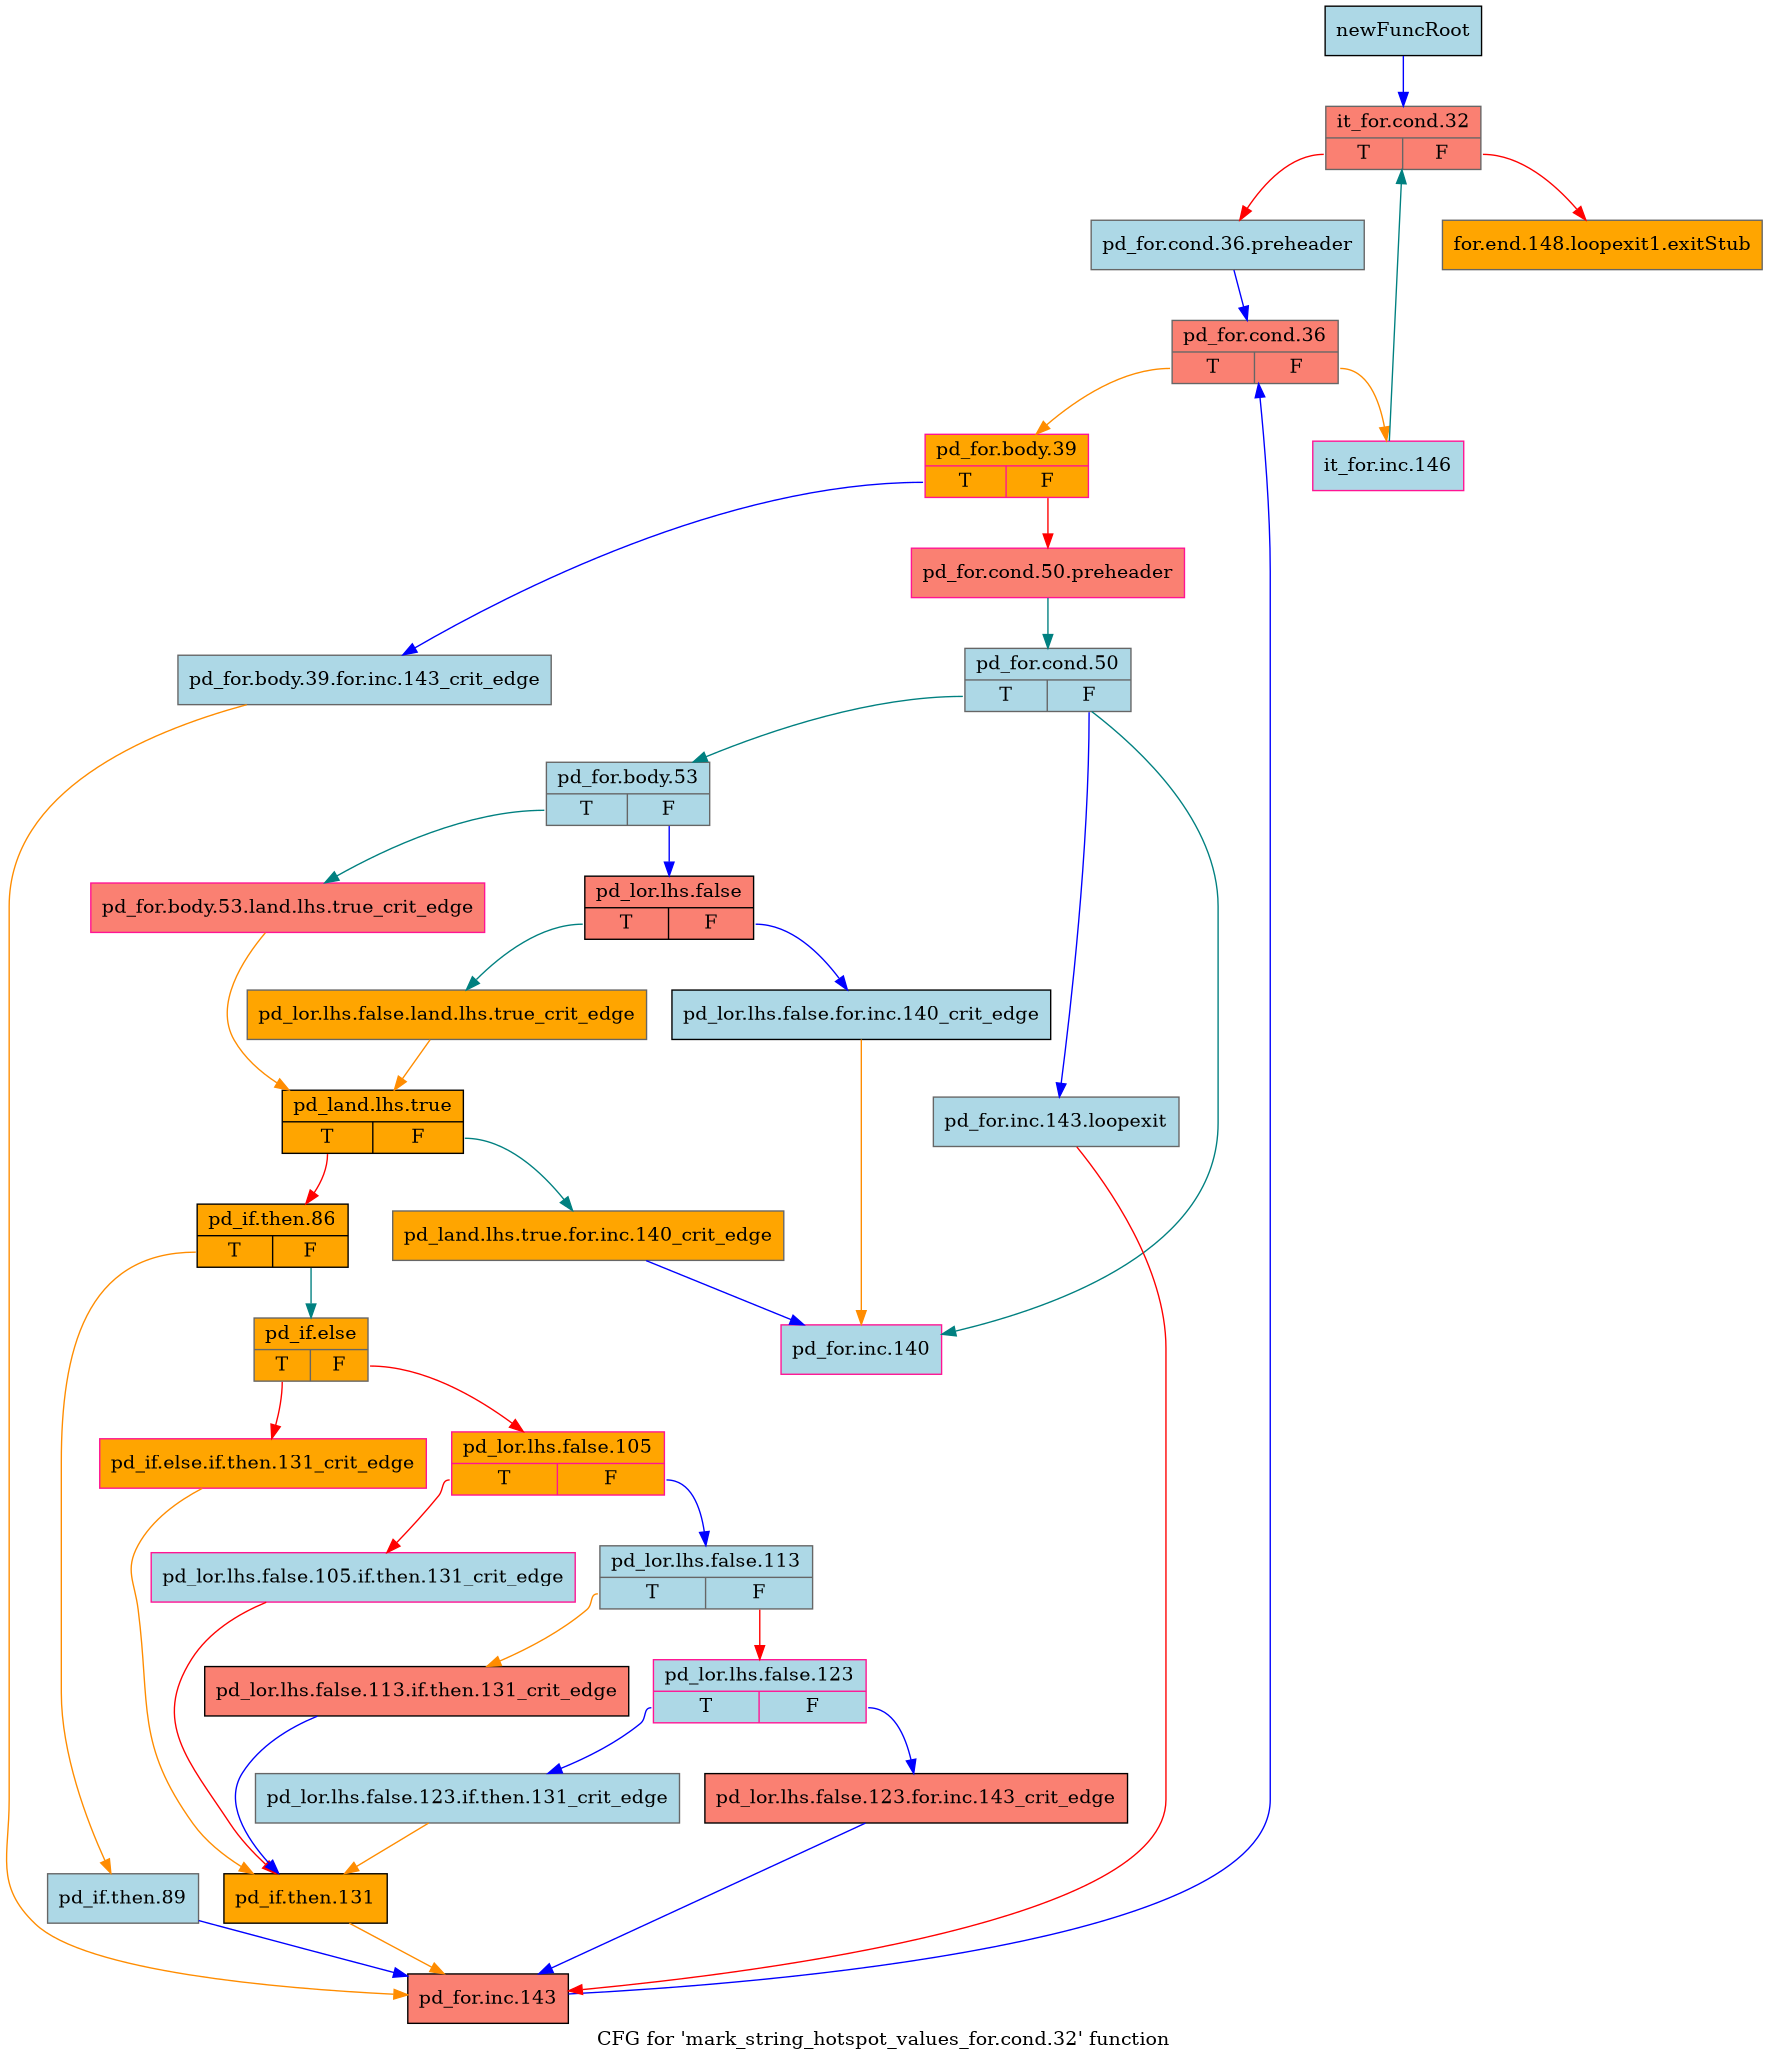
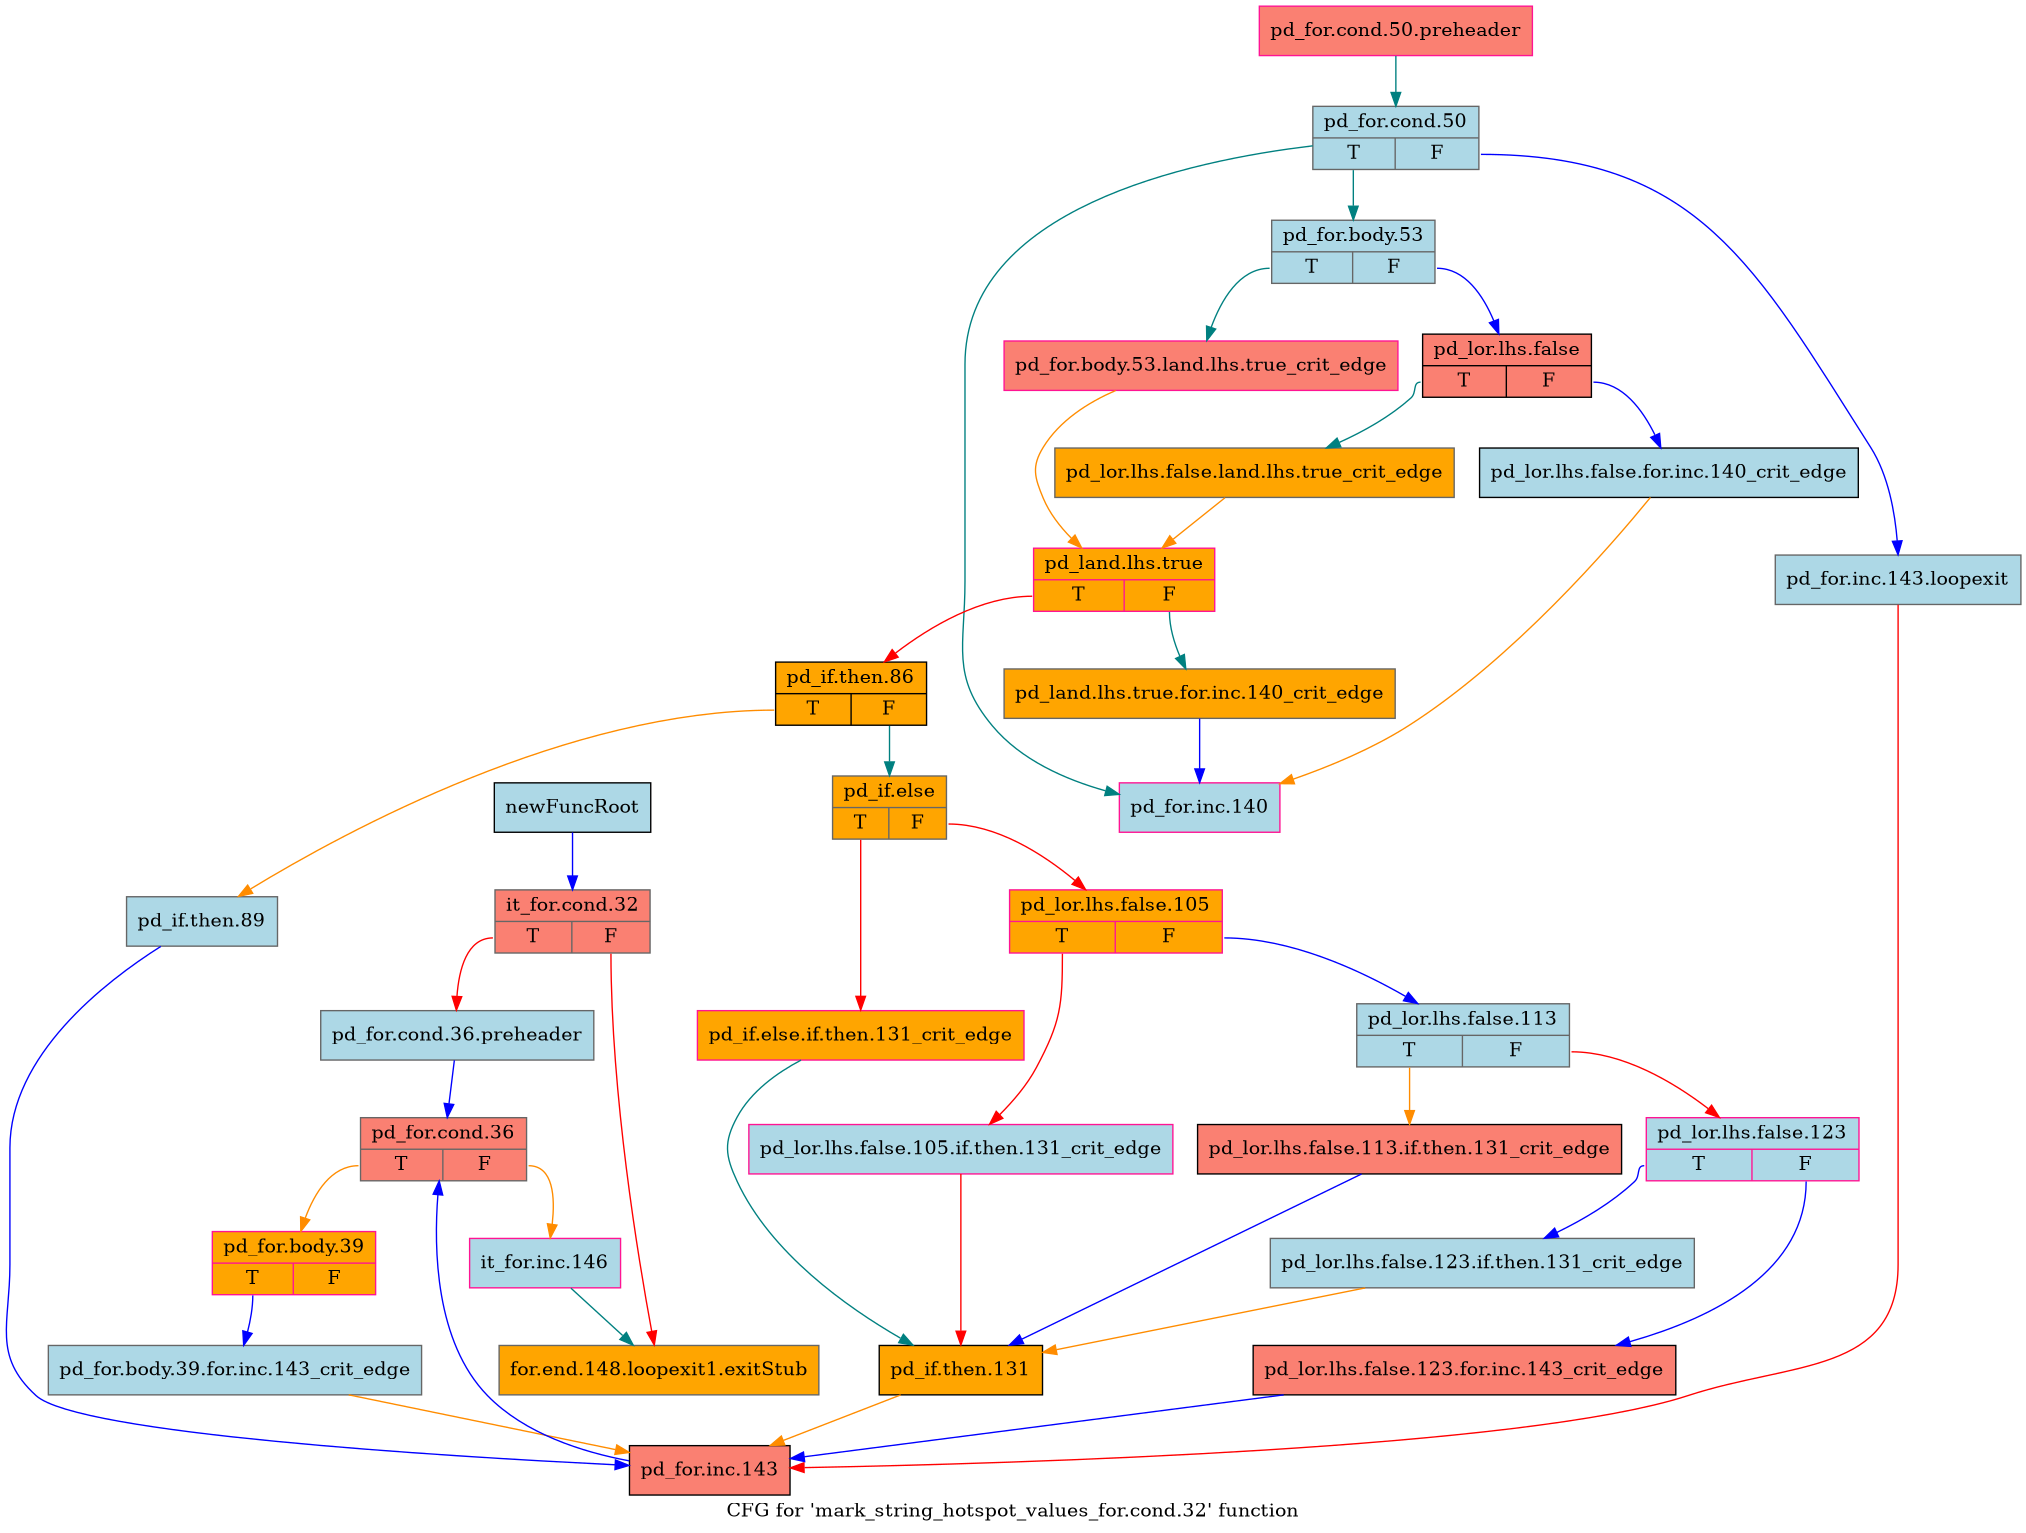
edge "it_for.inc.146" -> "it_for.cond.32": now "it_for.inc.146" -> "for.end.148.loopexit1.exitStub"
edge "pd_for.body.39" -> "pd_for.cond.50.preheader": removed
node "pd_land.lhs.true": color black -> deeppink
edge "pd_if.else.if.then.131_crit_edge" -> "pd_if.then.131": color darkorange -> teal
